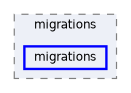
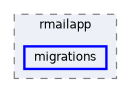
cluster "migrations": label "migrations" -> "rmailapp"
